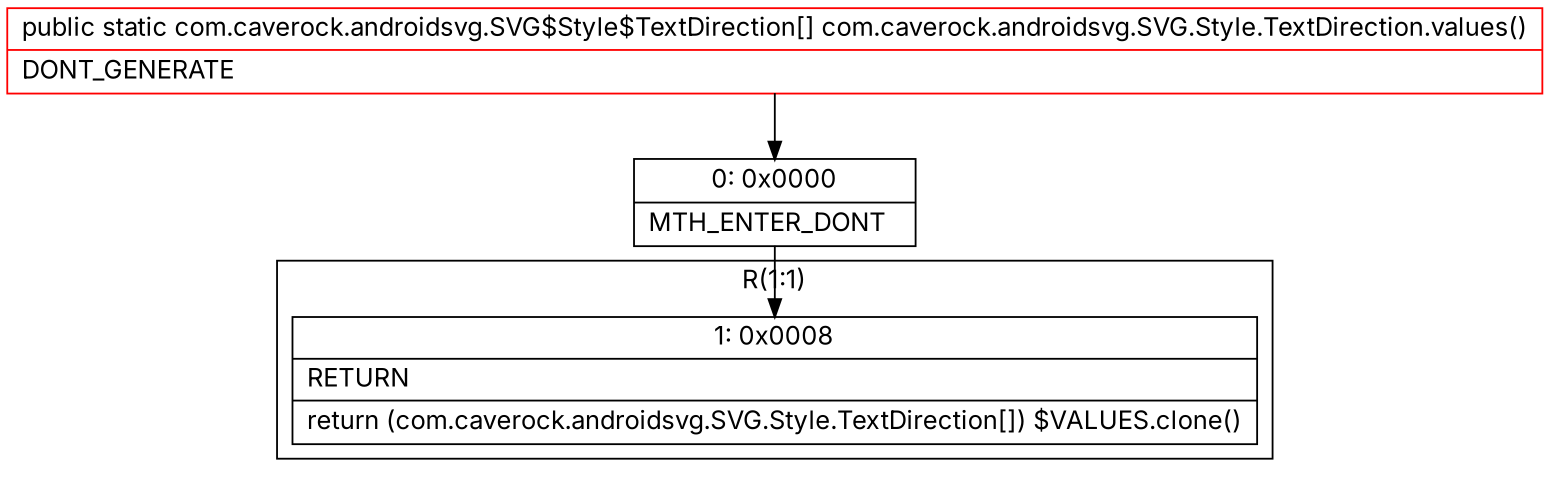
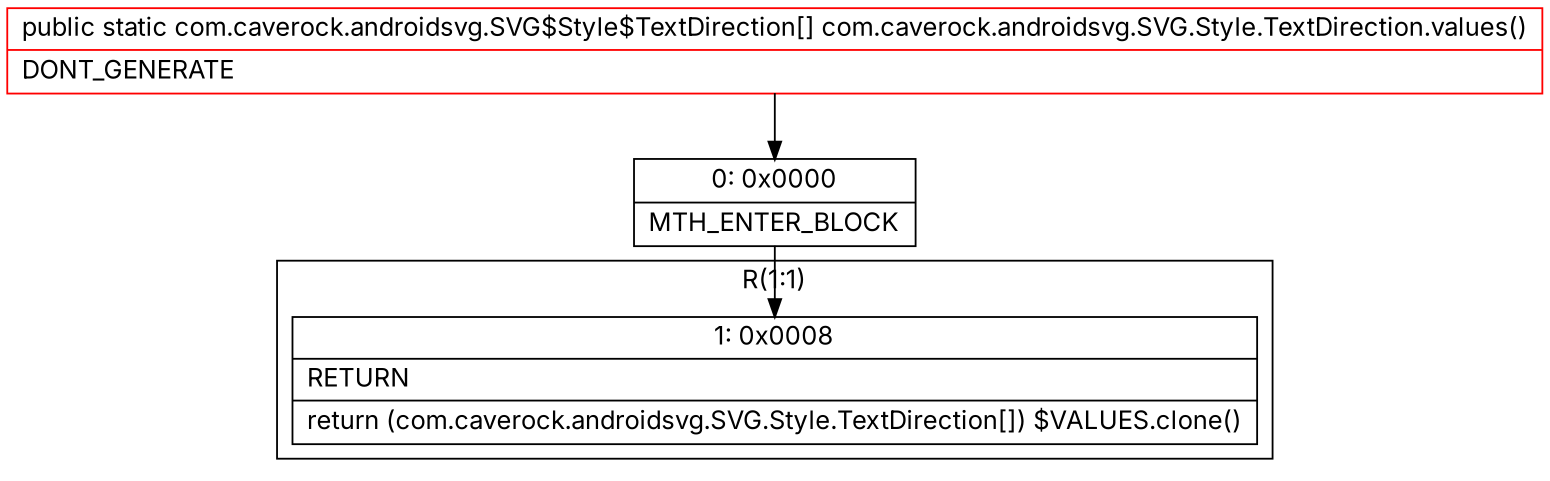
node "0: 0x0000": text "MTH_ENTER_DONT" -> "MTH_ENTER_BLOCK"
